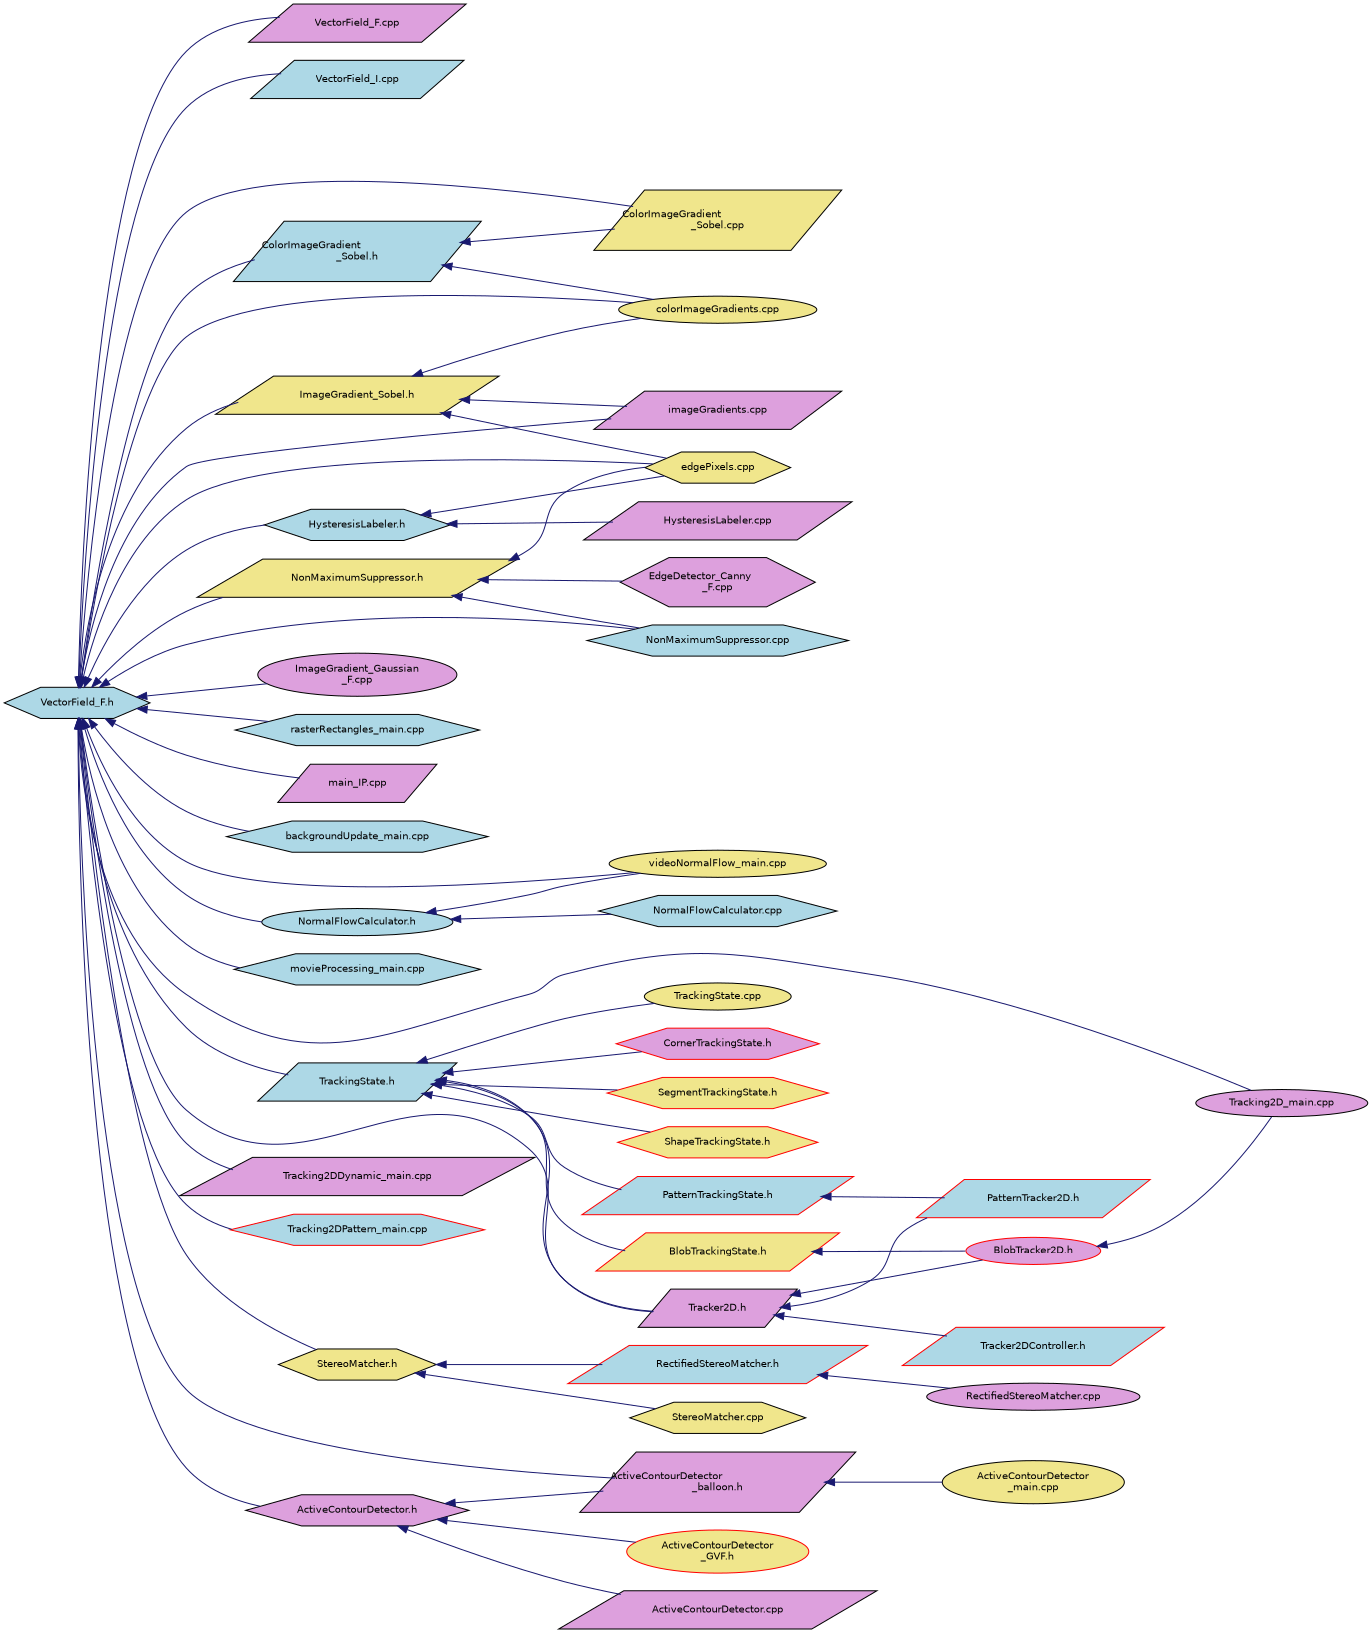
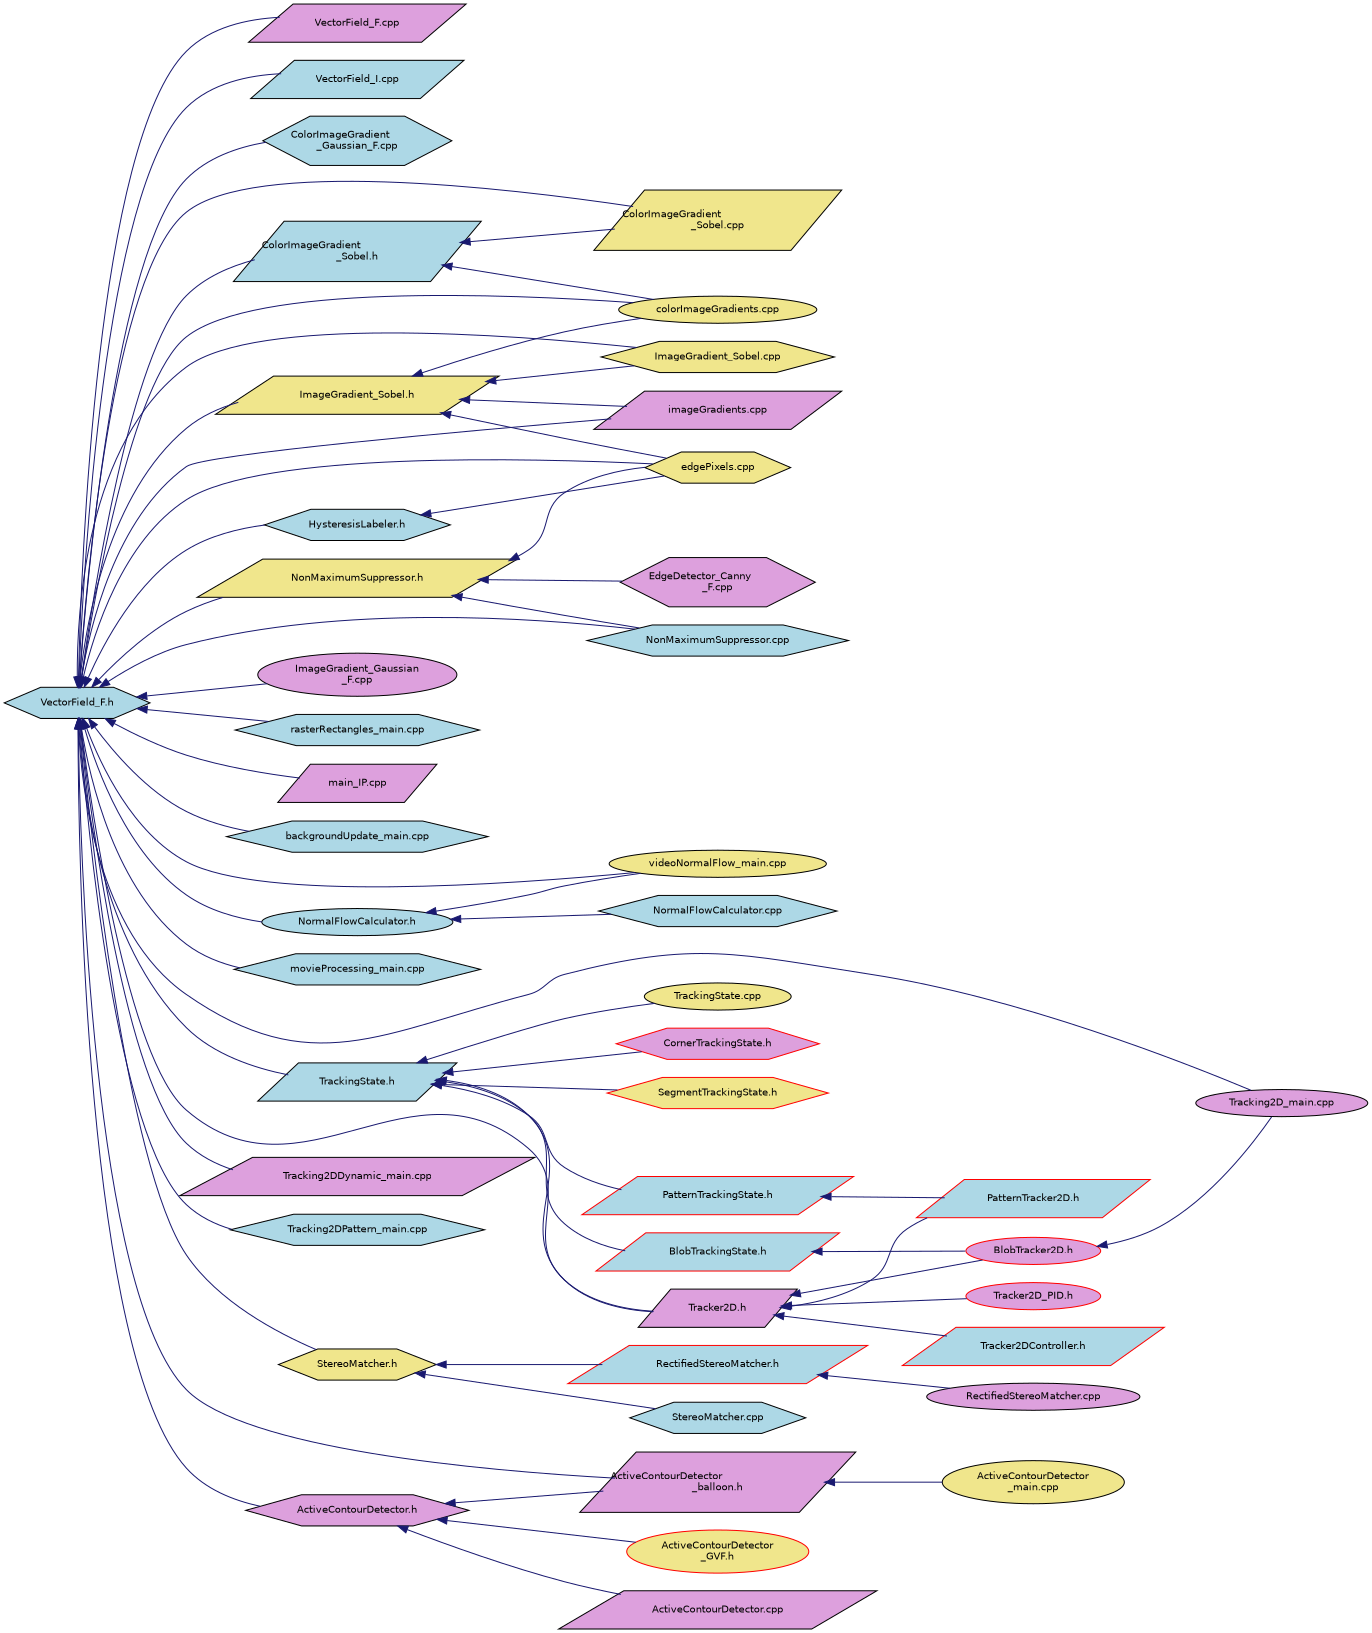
node "ColorImageGradient _Gaussian_F.cpp": added
node "ImageGradient_Sobel.cpp": added
node "HysteresisLabeler.cpp": removed
node "ShapeTrackingState.h": removed
node "Tracking2DPattern_main.cpp": color red -> black
node "BlobTrackingState.h": fillcolor khaki -> lightblue
node "Tracker2D_PID.h": added
node "StereoMatcher.cpp": fillcolor khaki -> lightblue
